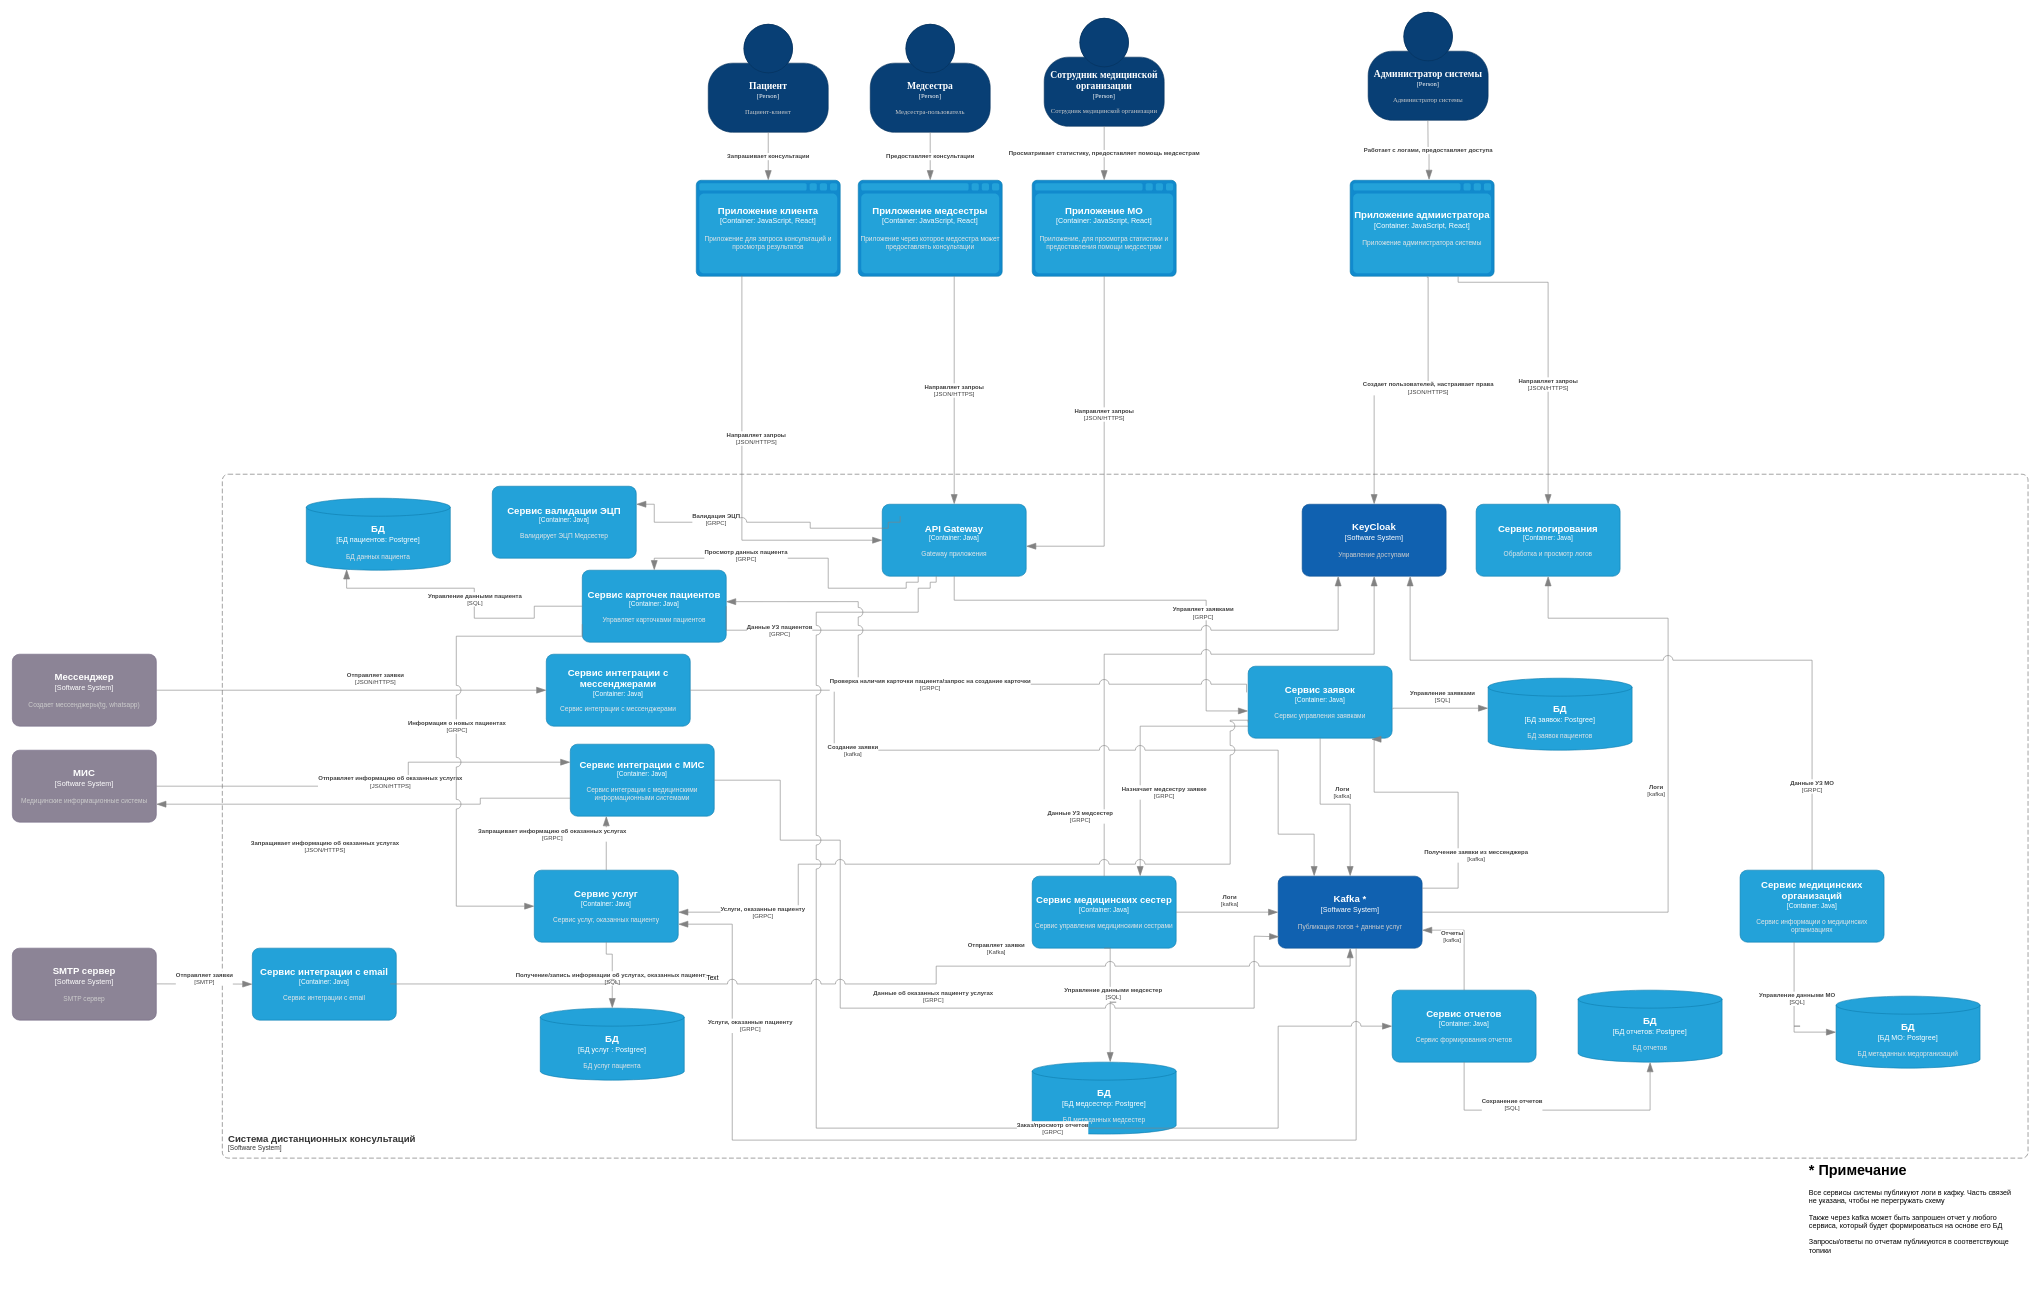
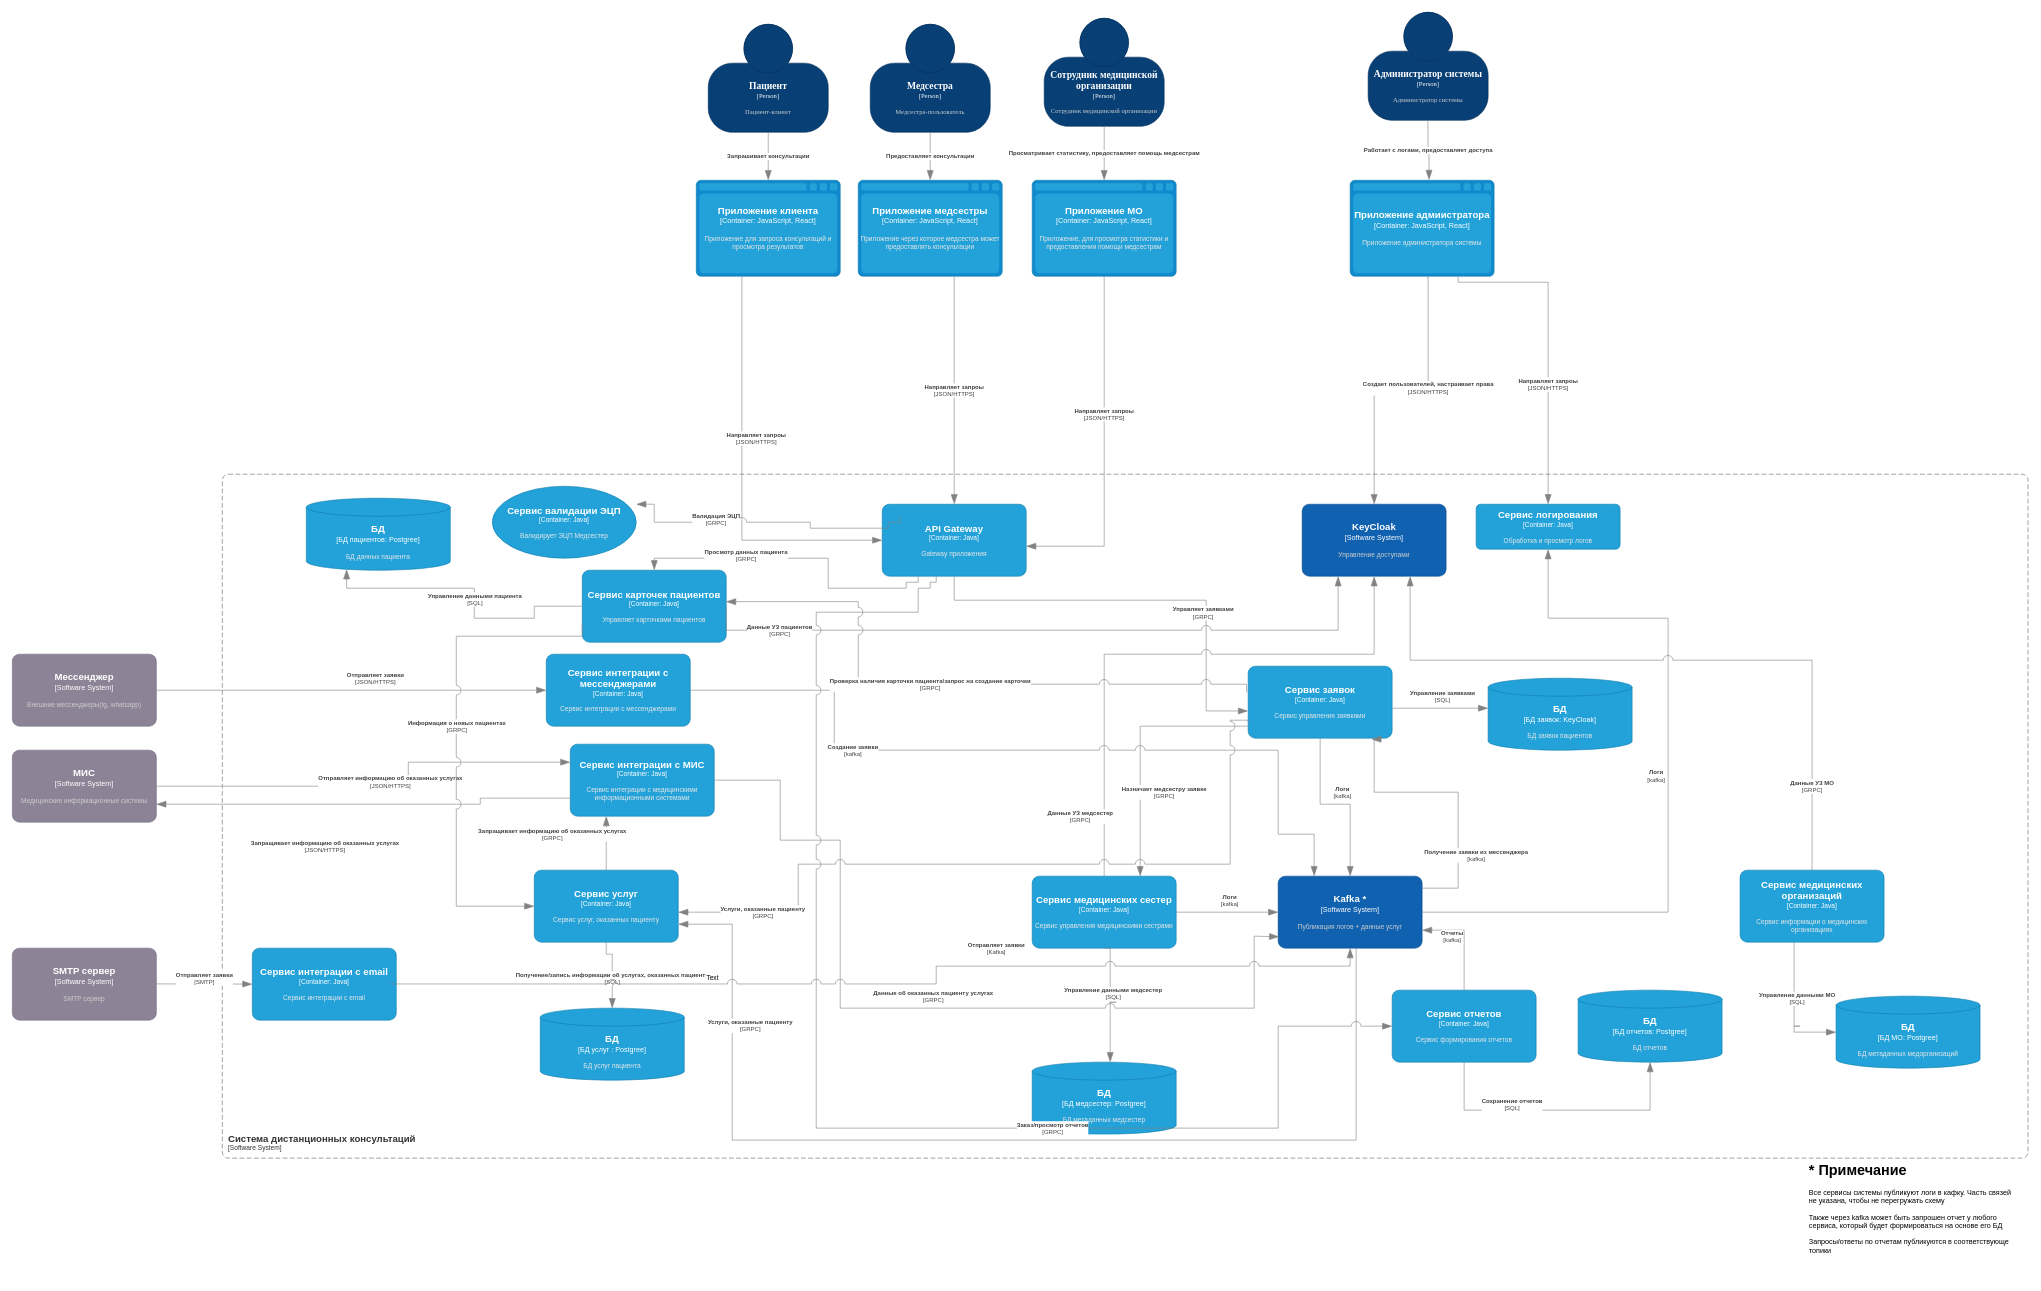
node "Сервис валидации ЭЦП [Container: Java] Валидирует ЭЦП Медсестер": shape rounded rectangle -> ellipse
node "Сервис логирования [Container: Java] Обработка и просмотр логов": size 144x72 -> 144x45
node "Мессенджер [Software System] Создает мессенджеры(tg, whatsapp)": label "Мессенджер [Software System] Создает мессенджеры(tg, whatsapp)" -> "Мессенджер [Software System] Внешние мессенджеры(tg, whatsapp)"
node "БД [БД заявок: Postgree] БД заявок пациентов": label "БД [БД заявок: Postgree] БД заявок пациентов" -> "БД [БД заявок: KeyCloak] БД заявок пациентов"
